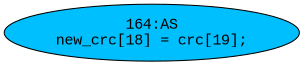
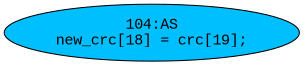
node "164:AS new_crc[18] = crc[19];": label "164:AS new_crc[18] = crc[19];" -> "104:AS new_crc[18] = crc[19];"
